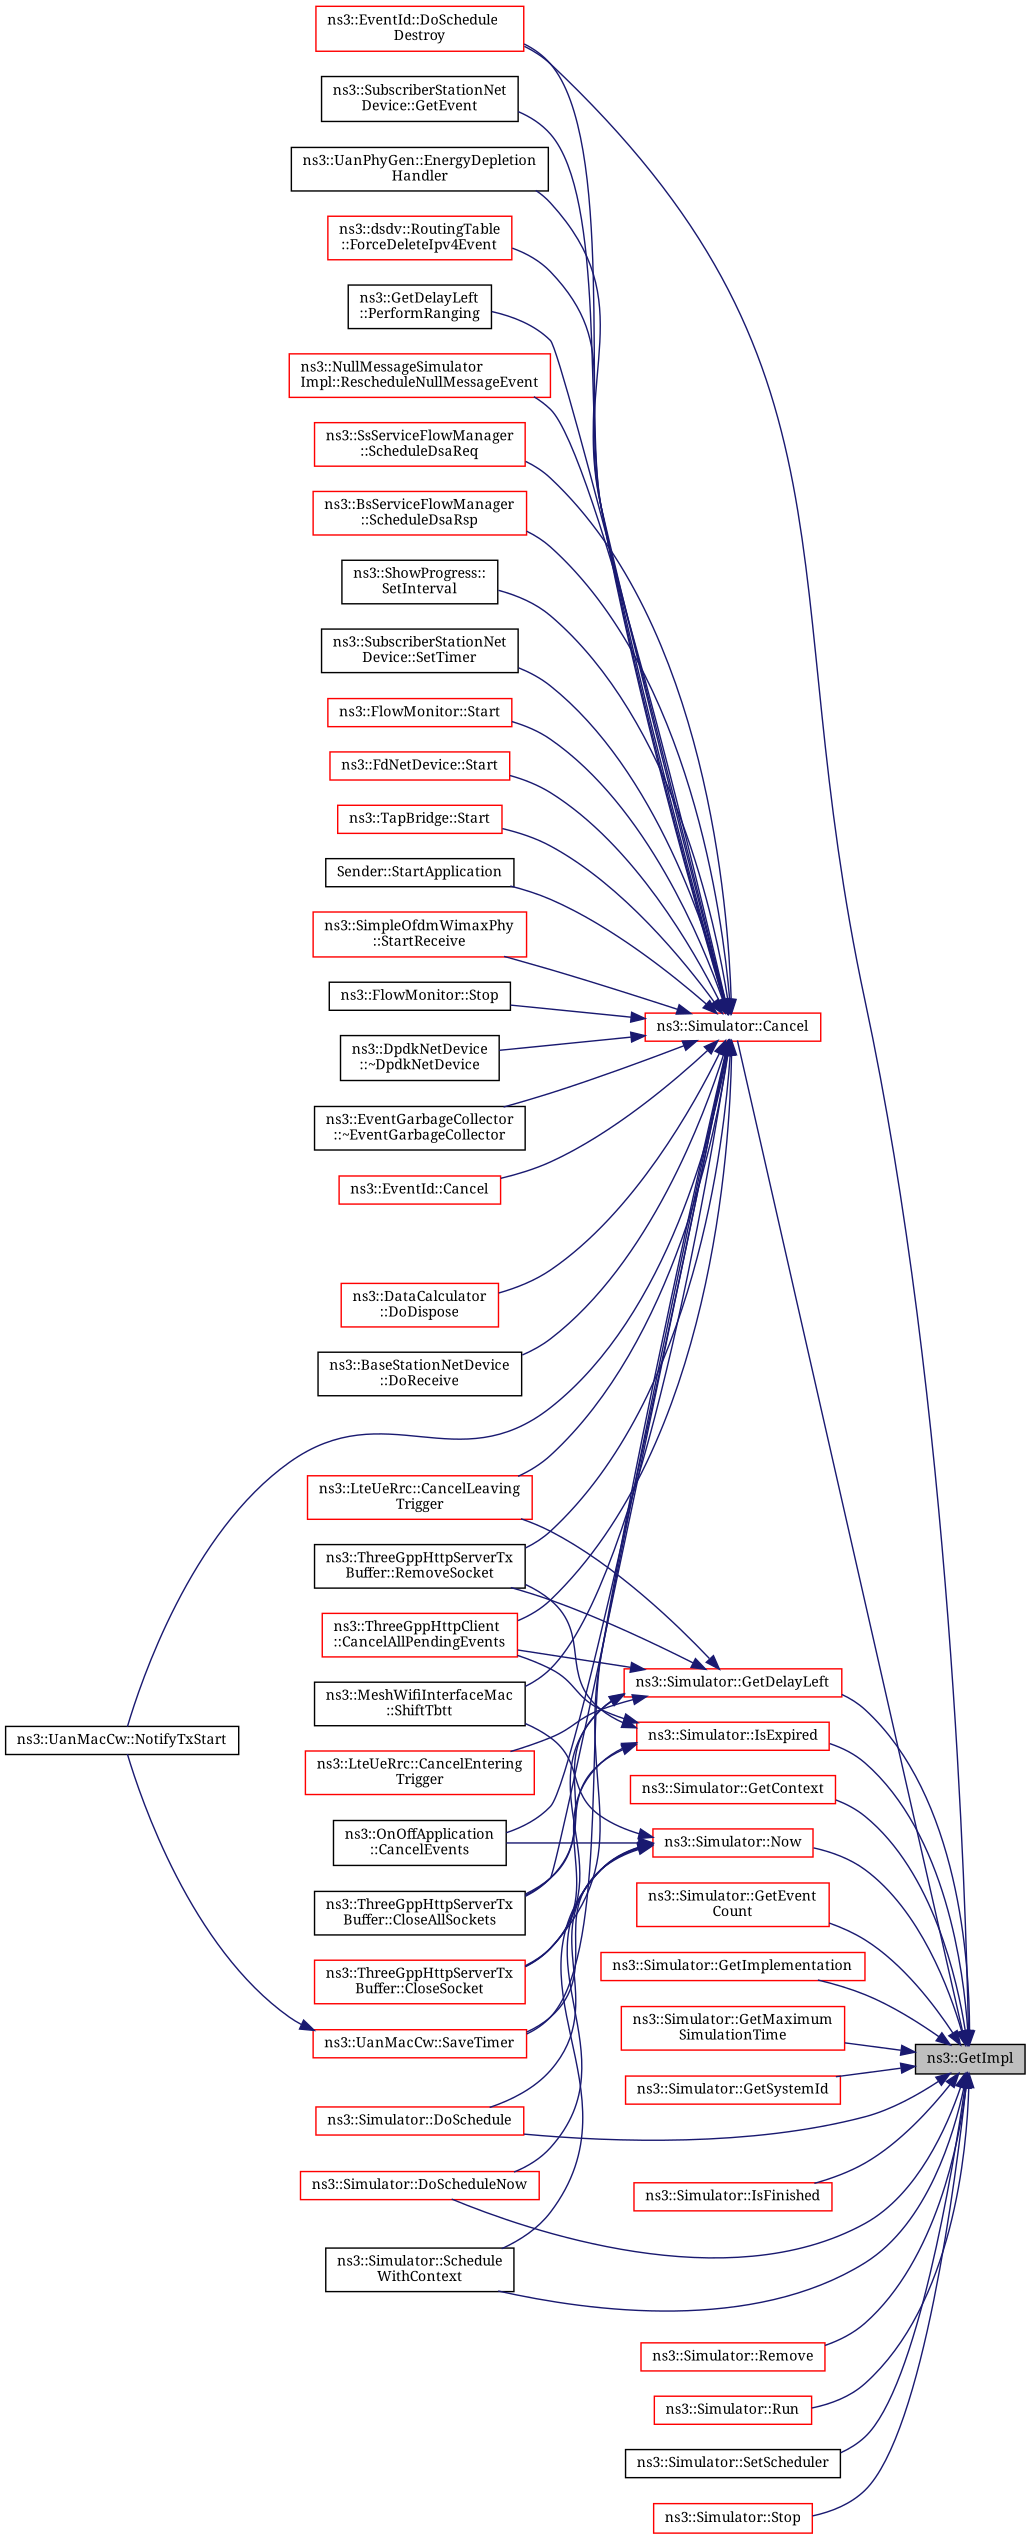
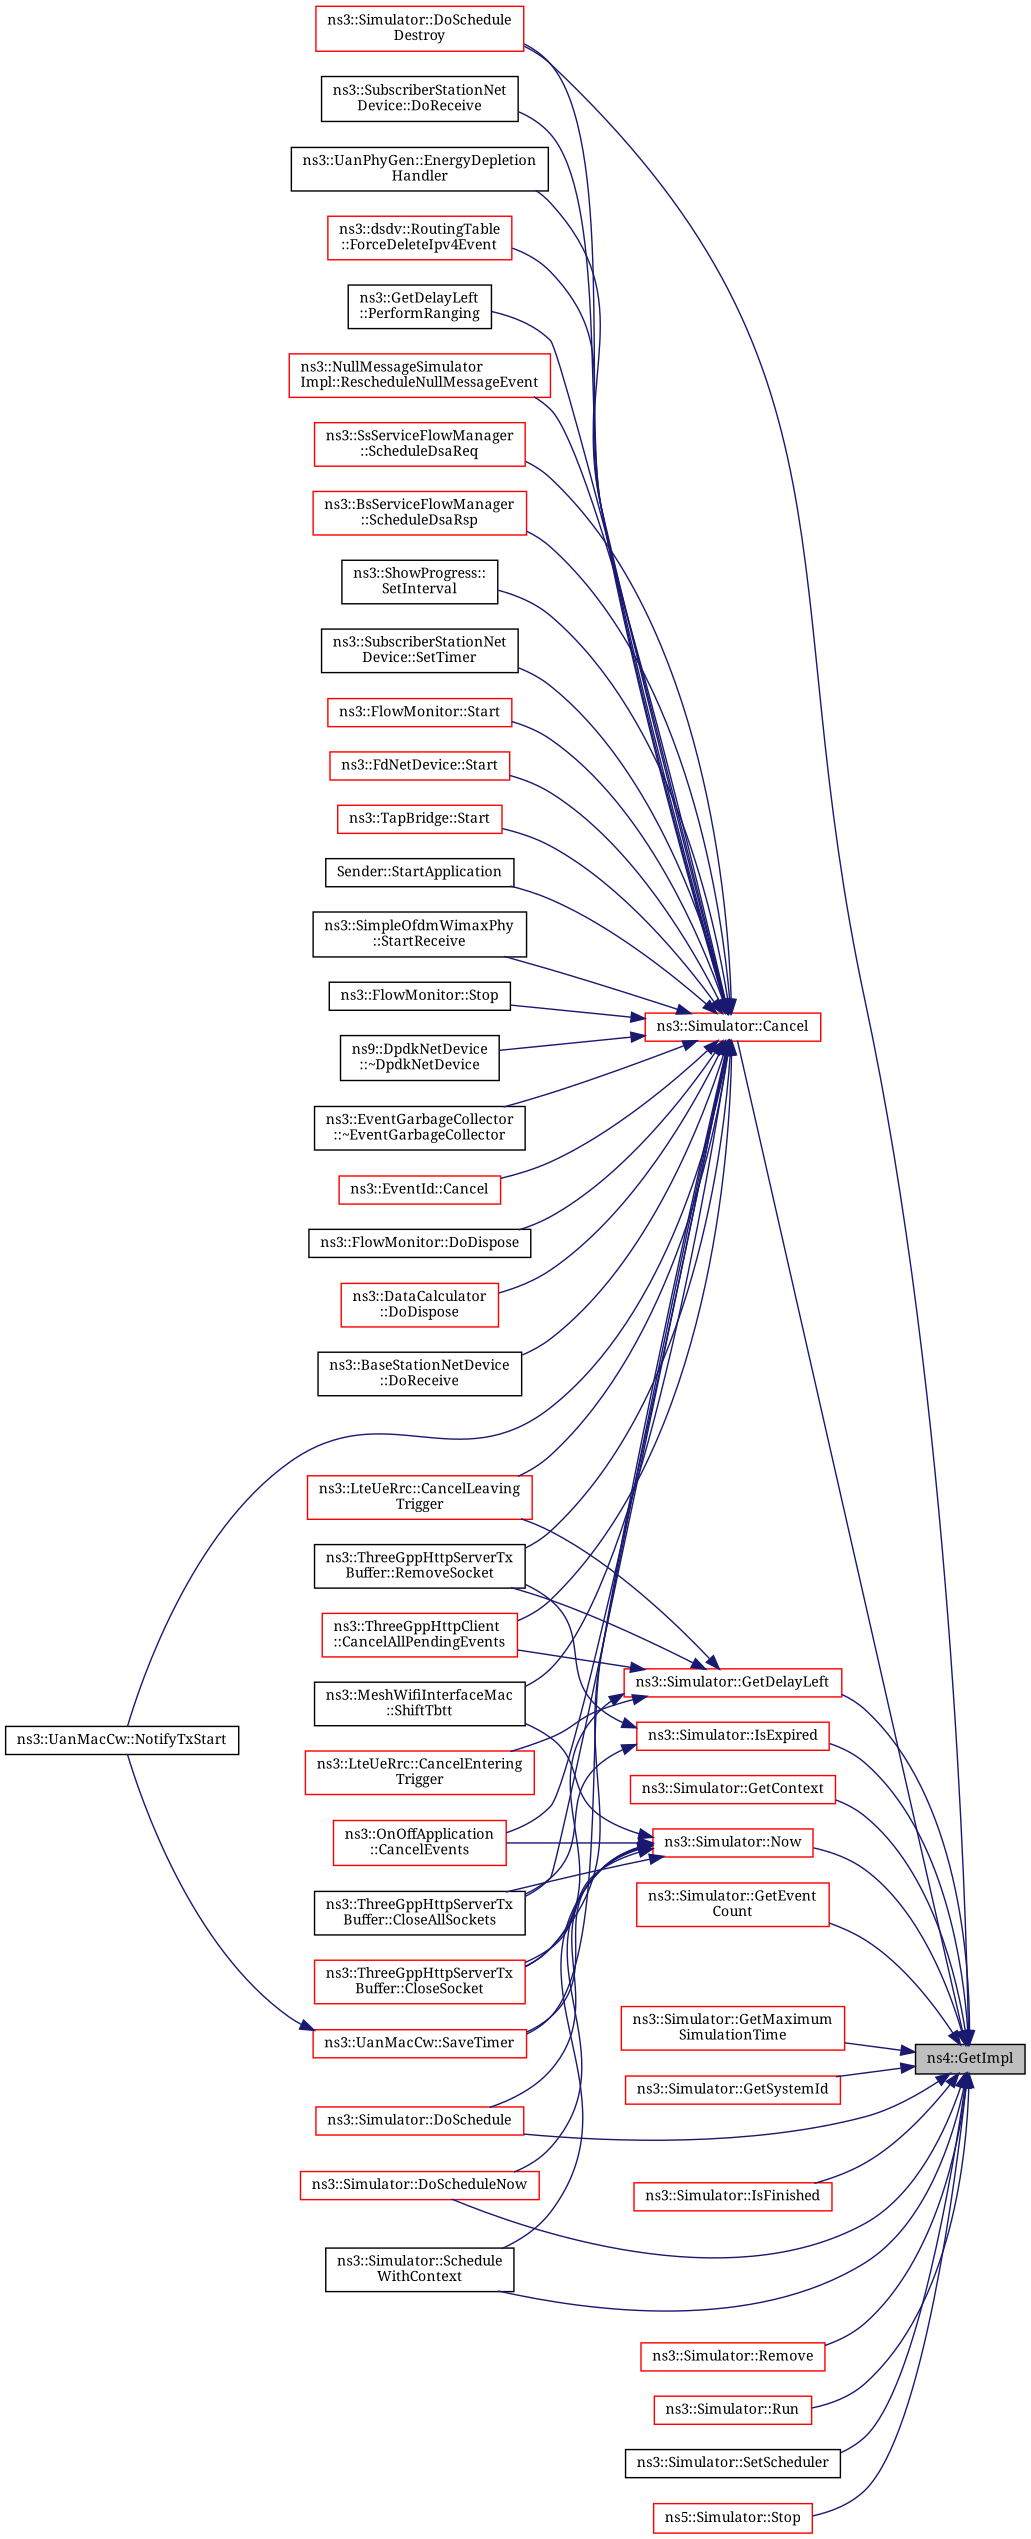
node "ns3::EventId::DoSchedule Destroy": label "ns3::EventId::DoSchedule Destroy" -> "ns3::Simulator::DoSchedule Destroy"
node "ns3::SubscriberStationNet Device::GetEvent": label "ns3::SubscriberStationNet Device::GetEvent" -> "ns3::SubscriberStationNet Device::DoReceive"
node "ns3::SimpleOfdmWimaxPhy ::StartReceive": color red -> black
node "ns3::DpdkNetDevice ::~DpdkNetDevice": label "ns3::DpdkNetDevice ::~DpdkNetDevice" -> "ns9::DpdkNetDevice ::~DpdkNetDevice"
node "ns3::FlowMonitor::DoDispose": added
edge "ns3::ThreeGppHttpClient ::CancelAllPendingEvents" -> "ns3::Simulator::IsExpired": removed
edge "ns3::ThreeGppHttpServerTx Buffer::CloseAllSockets" -> "ns3::Simulator::GetDelayLeft": now "ns3::ThreeGppHttpServerTx Buffer::CloseAllSockets" -> "ns3::Simulator::Now"
node "ns3::OnOffApplication ::CancelEvents": color black -> red
edge "ns3::ThreeGppHttpServerTx Buffer::CloseSocket" -> "ns3::Simulator::IsExpired": now "ns3::ThreeGppHttpServerTx Buffer::CloseSocket" -> "ns3::Simulator::Now"
node "ns3::Simulator::GetImplementation": removed
node "ns3::GetImpl": label "ns3::GetImpl" -> "ns4::GetImpl"
node "ns3::Simulator::Stop": label "ns3::Simulator::Stop" -> "ns5::Simulator::Stop"
